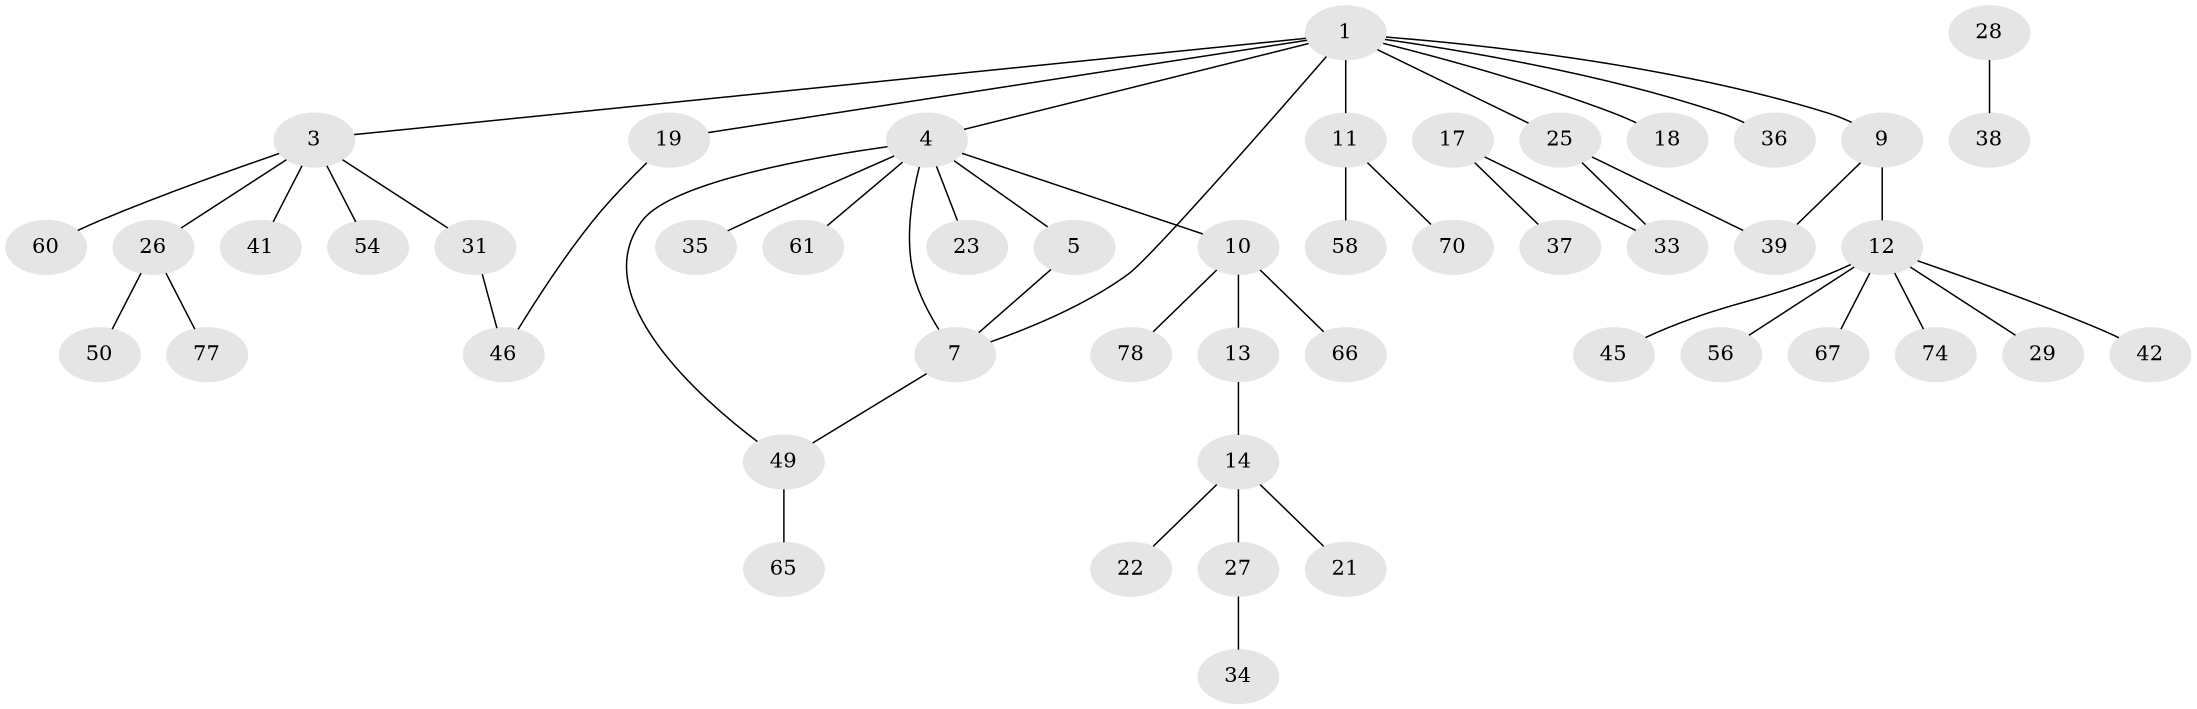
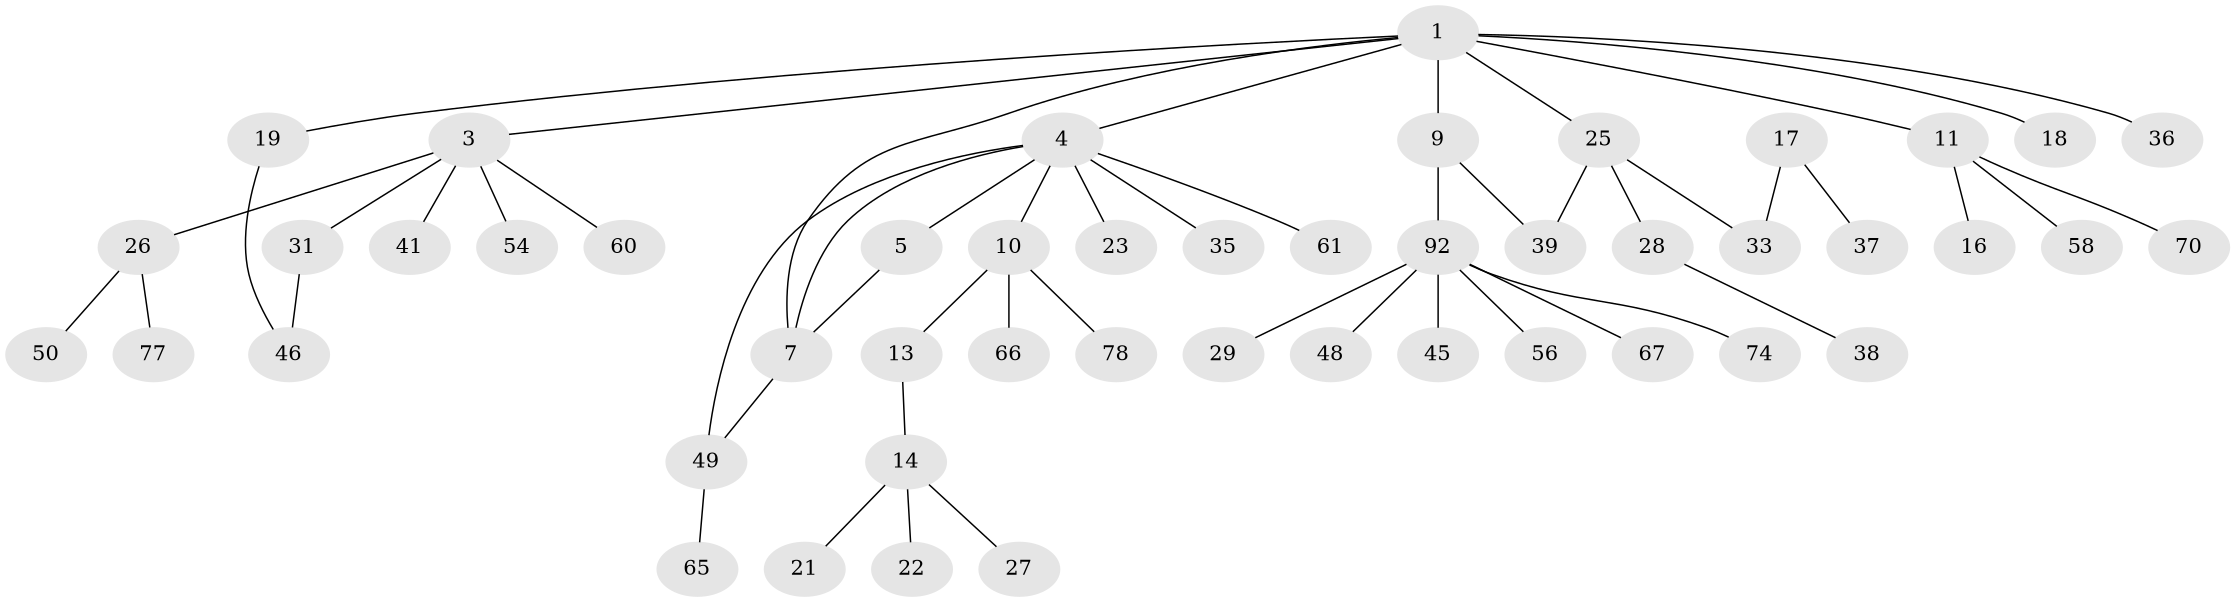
edge "25" -- "28": added
node "12": label "12" -> "92"
node "16": added
node "42": label "42" -> "48"
node "34": removed
